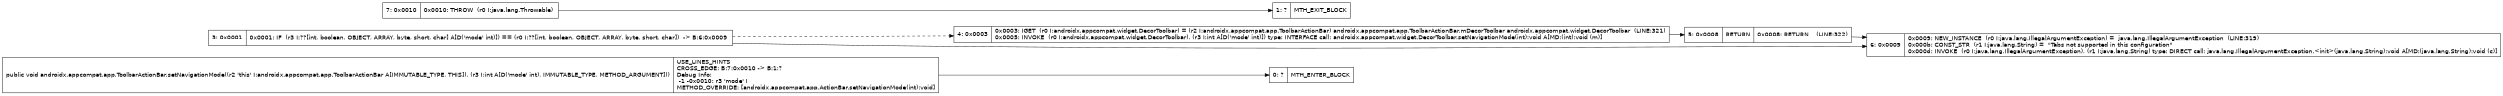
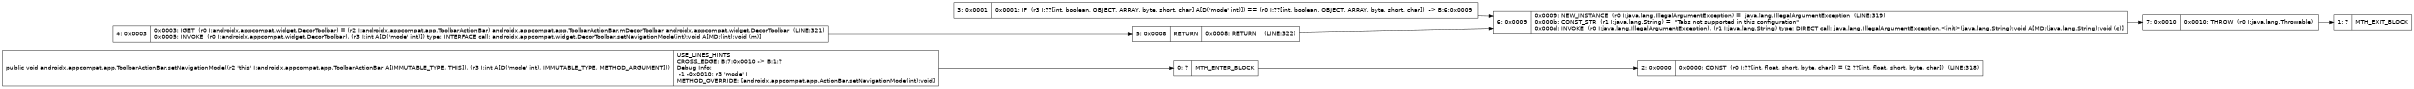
edge "6: 0x0009" -> "7: 0x0010": added
edge "3: 0x0001" -> "4: 0x0003": removed
node "2: 0x0000": added
